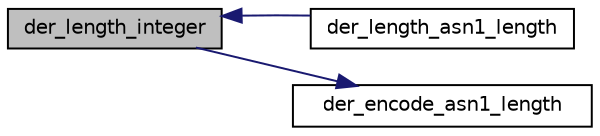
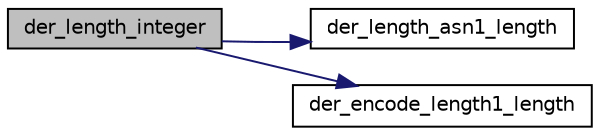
edge "der_length_asn1_length" -> "der_length_integer": reversed
node "der_encode_asn1_length": label "der_encode_asn1_length" -> "der_encode_length1_length"
